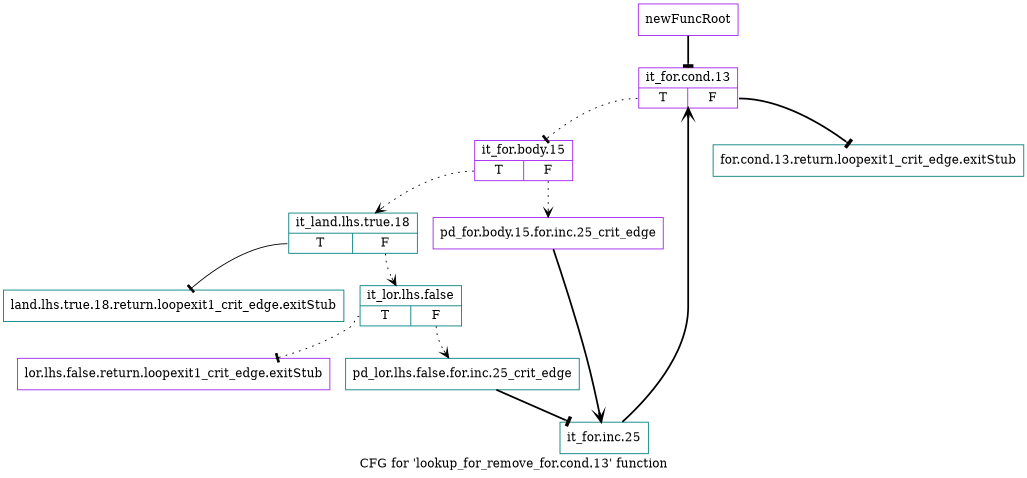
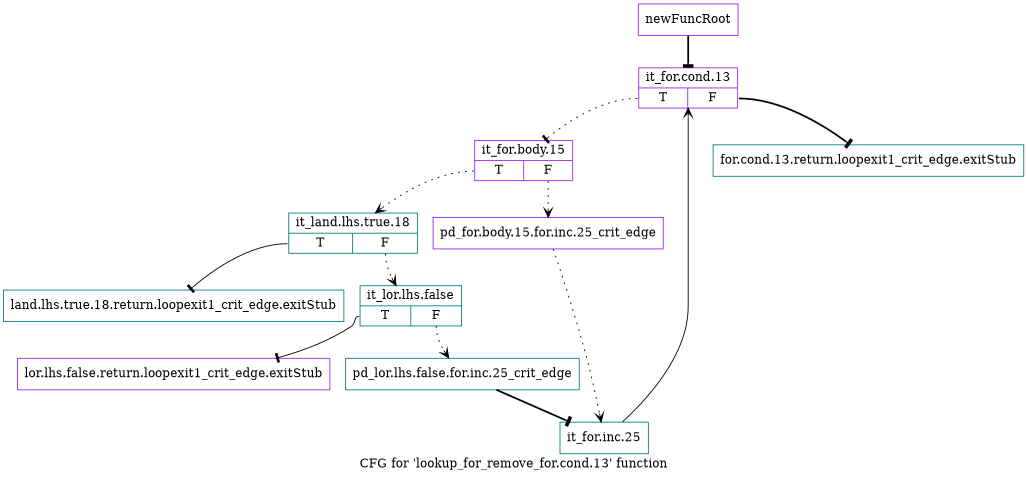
edge "it_for.inc.25" -> "it_for.cond.13": style bold -> solid
edge "pd_for.body.15.for.inc.25_crit_edge" -> "it_for.inc.25": style bold -> dotted
edge "it_lor.lhs.false" -> "lor.lhs.false.return.loopexit1_crit_edge.exitStub": style dotted -> solid
